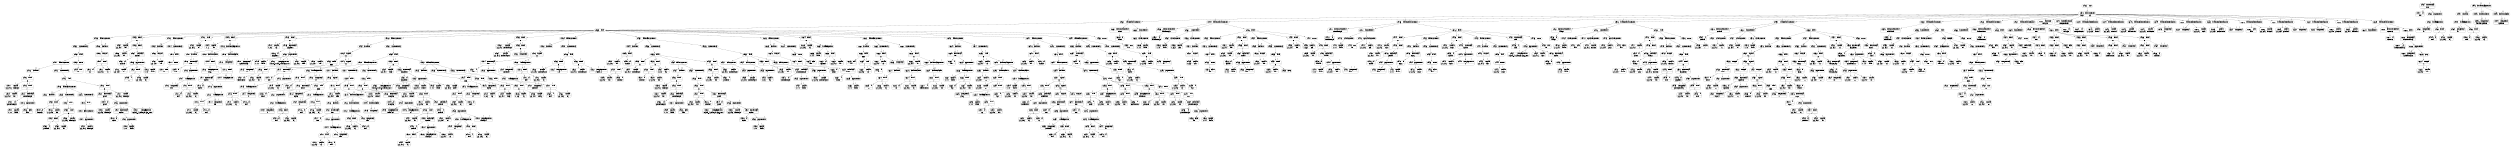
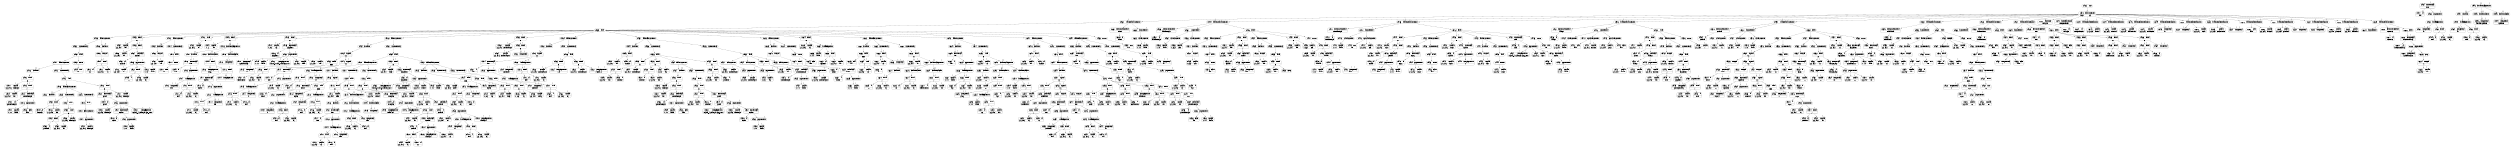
node "129200": added
